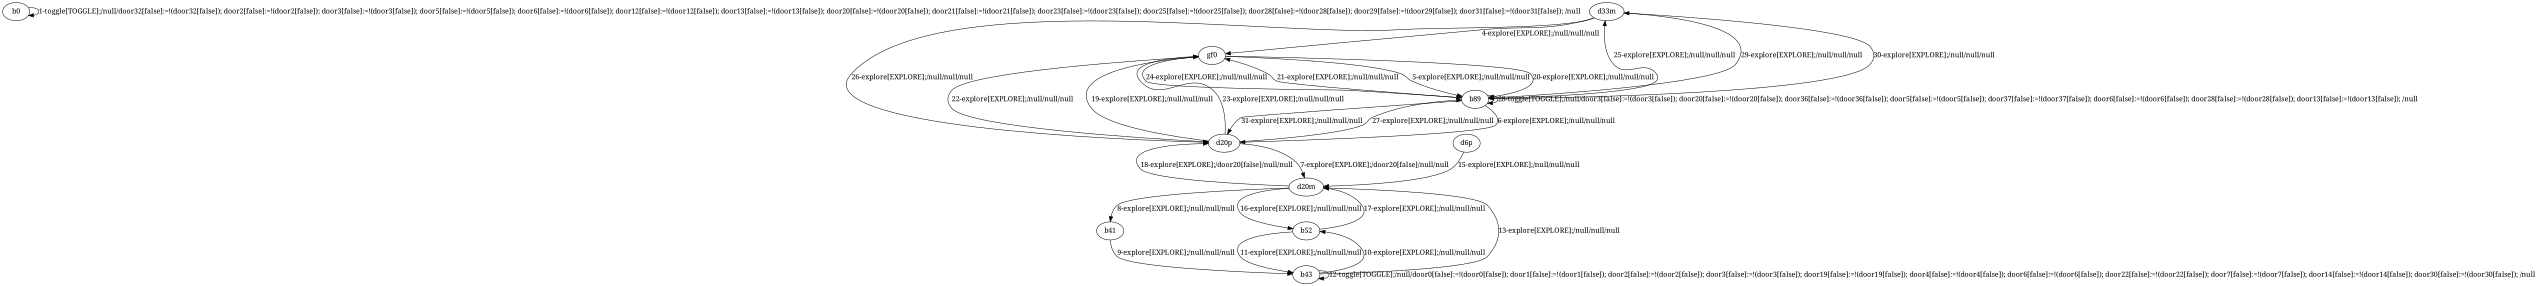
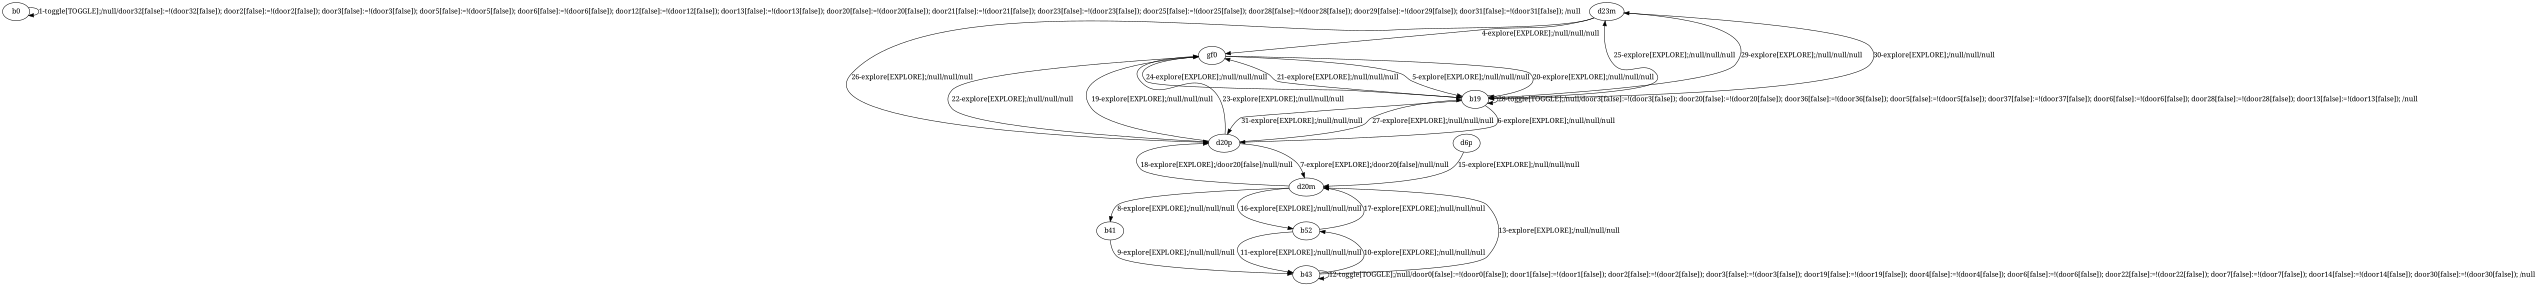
node "d33m": label "d33m" -> "d23m"
node "b89": label "b89" -> "b19"
